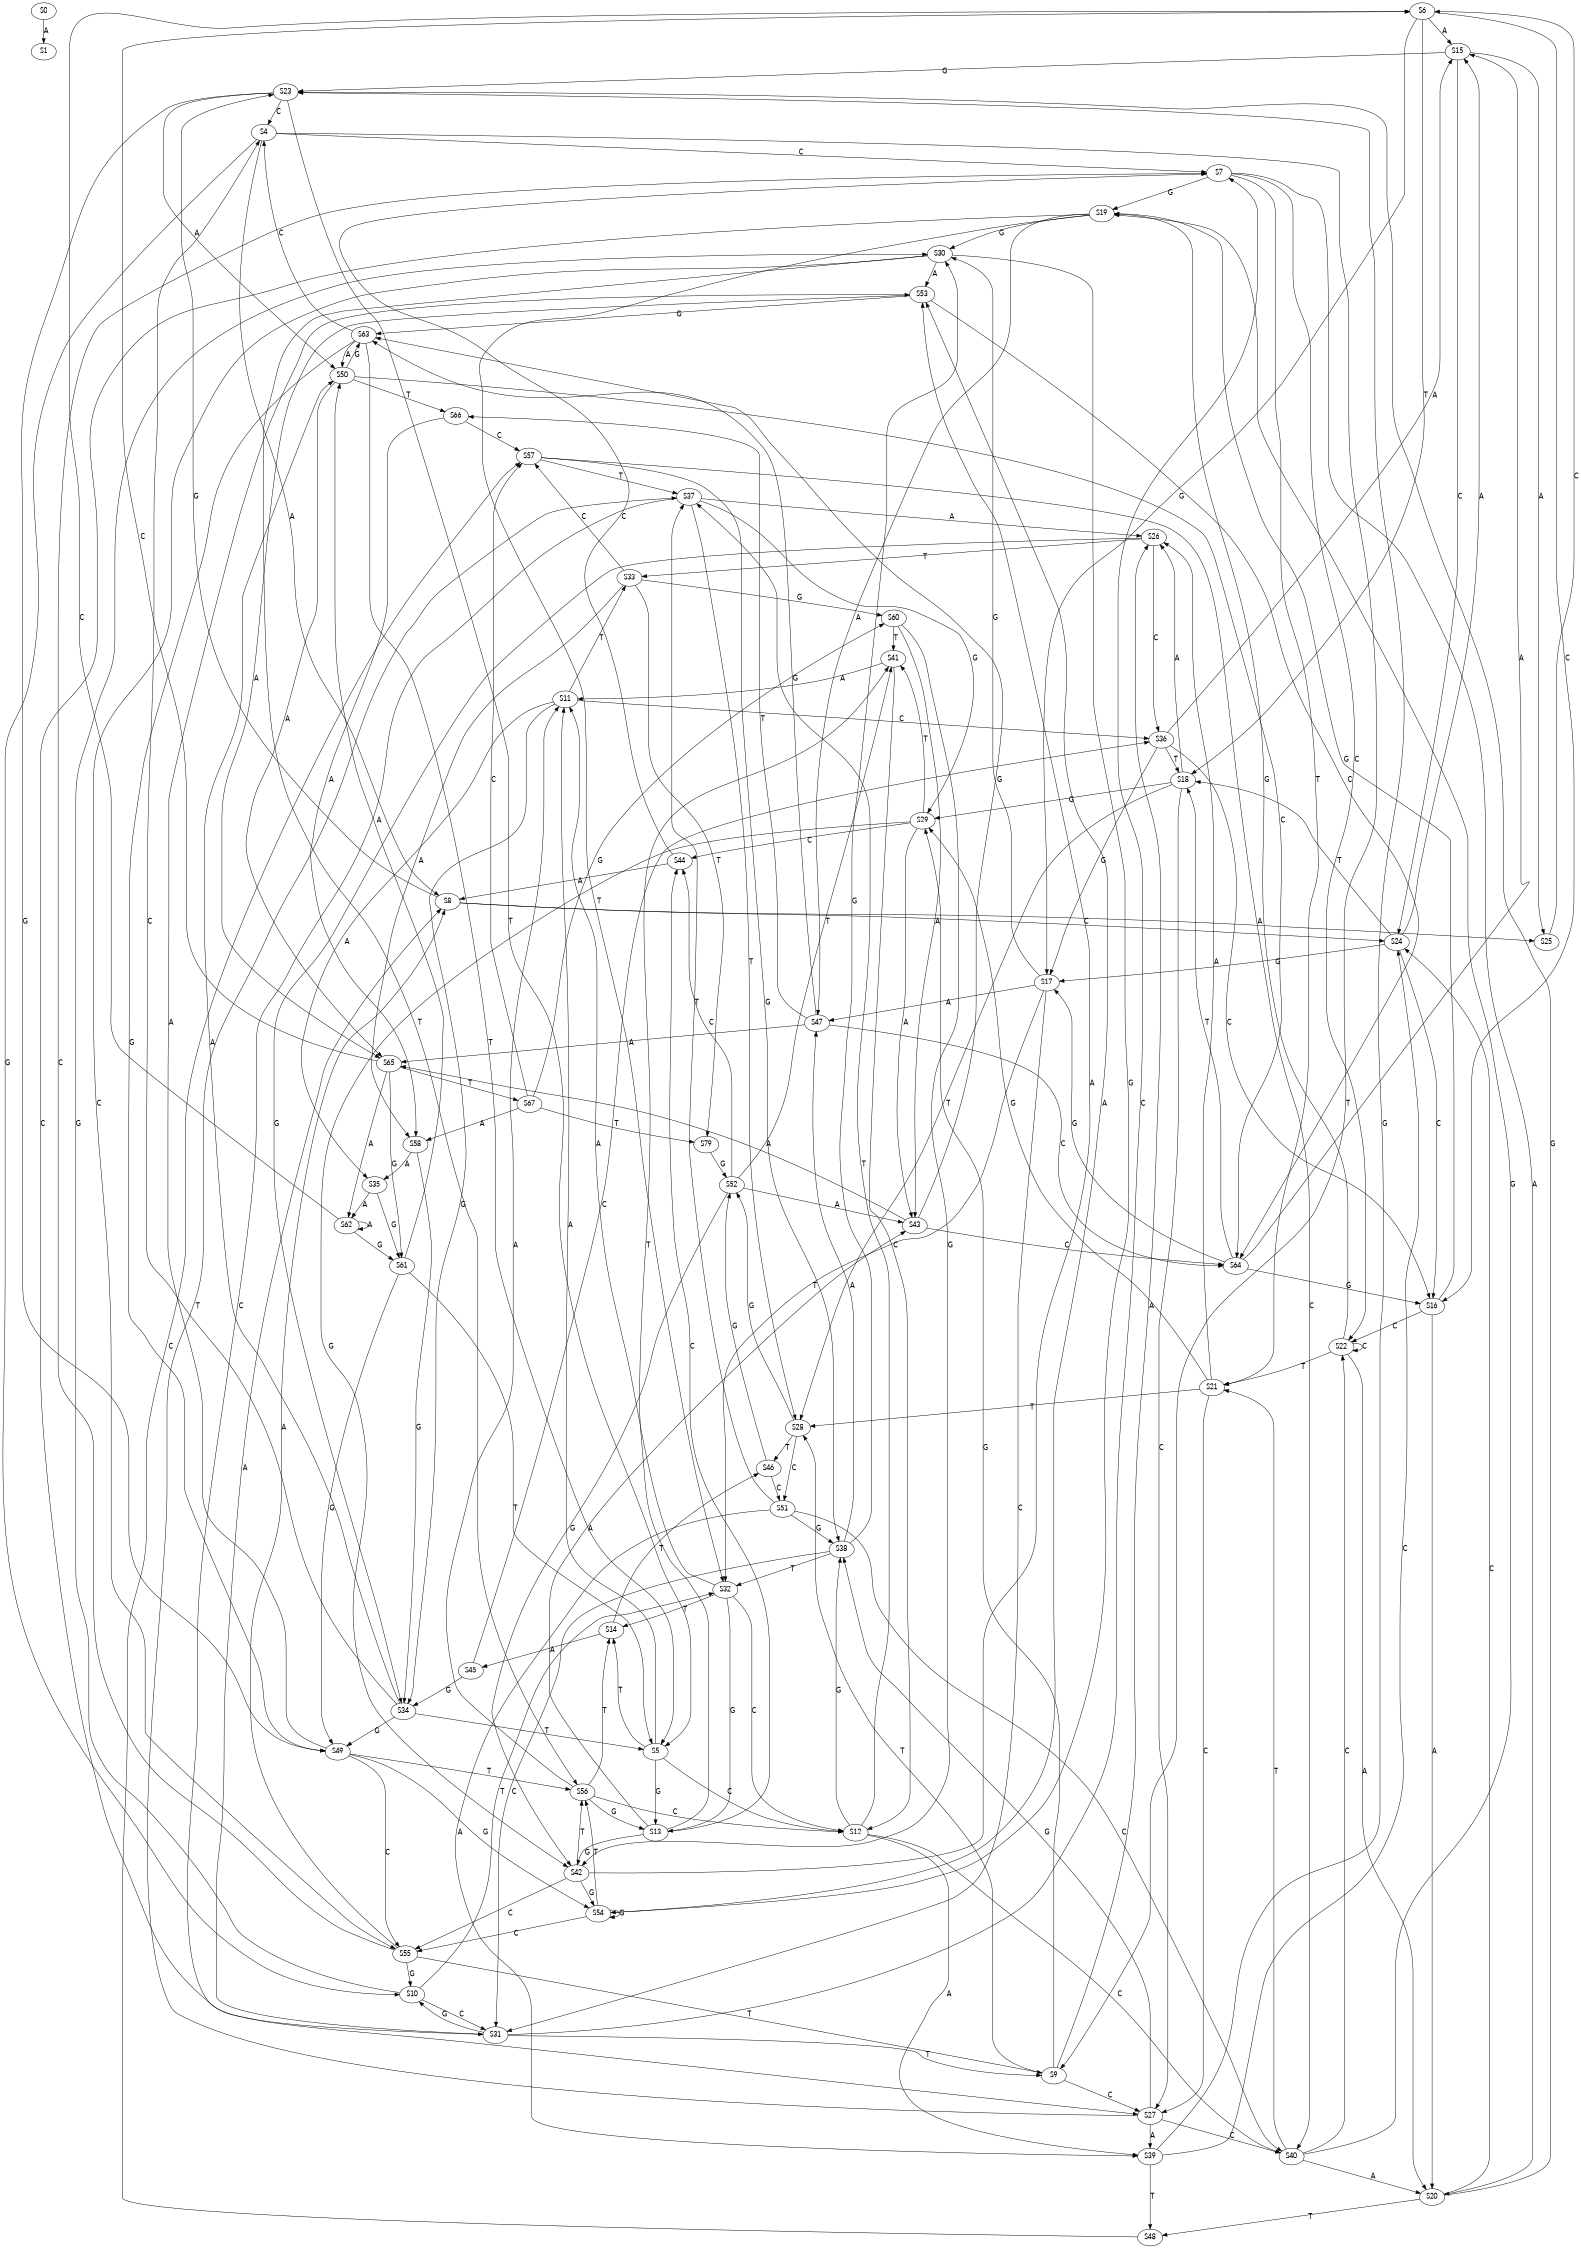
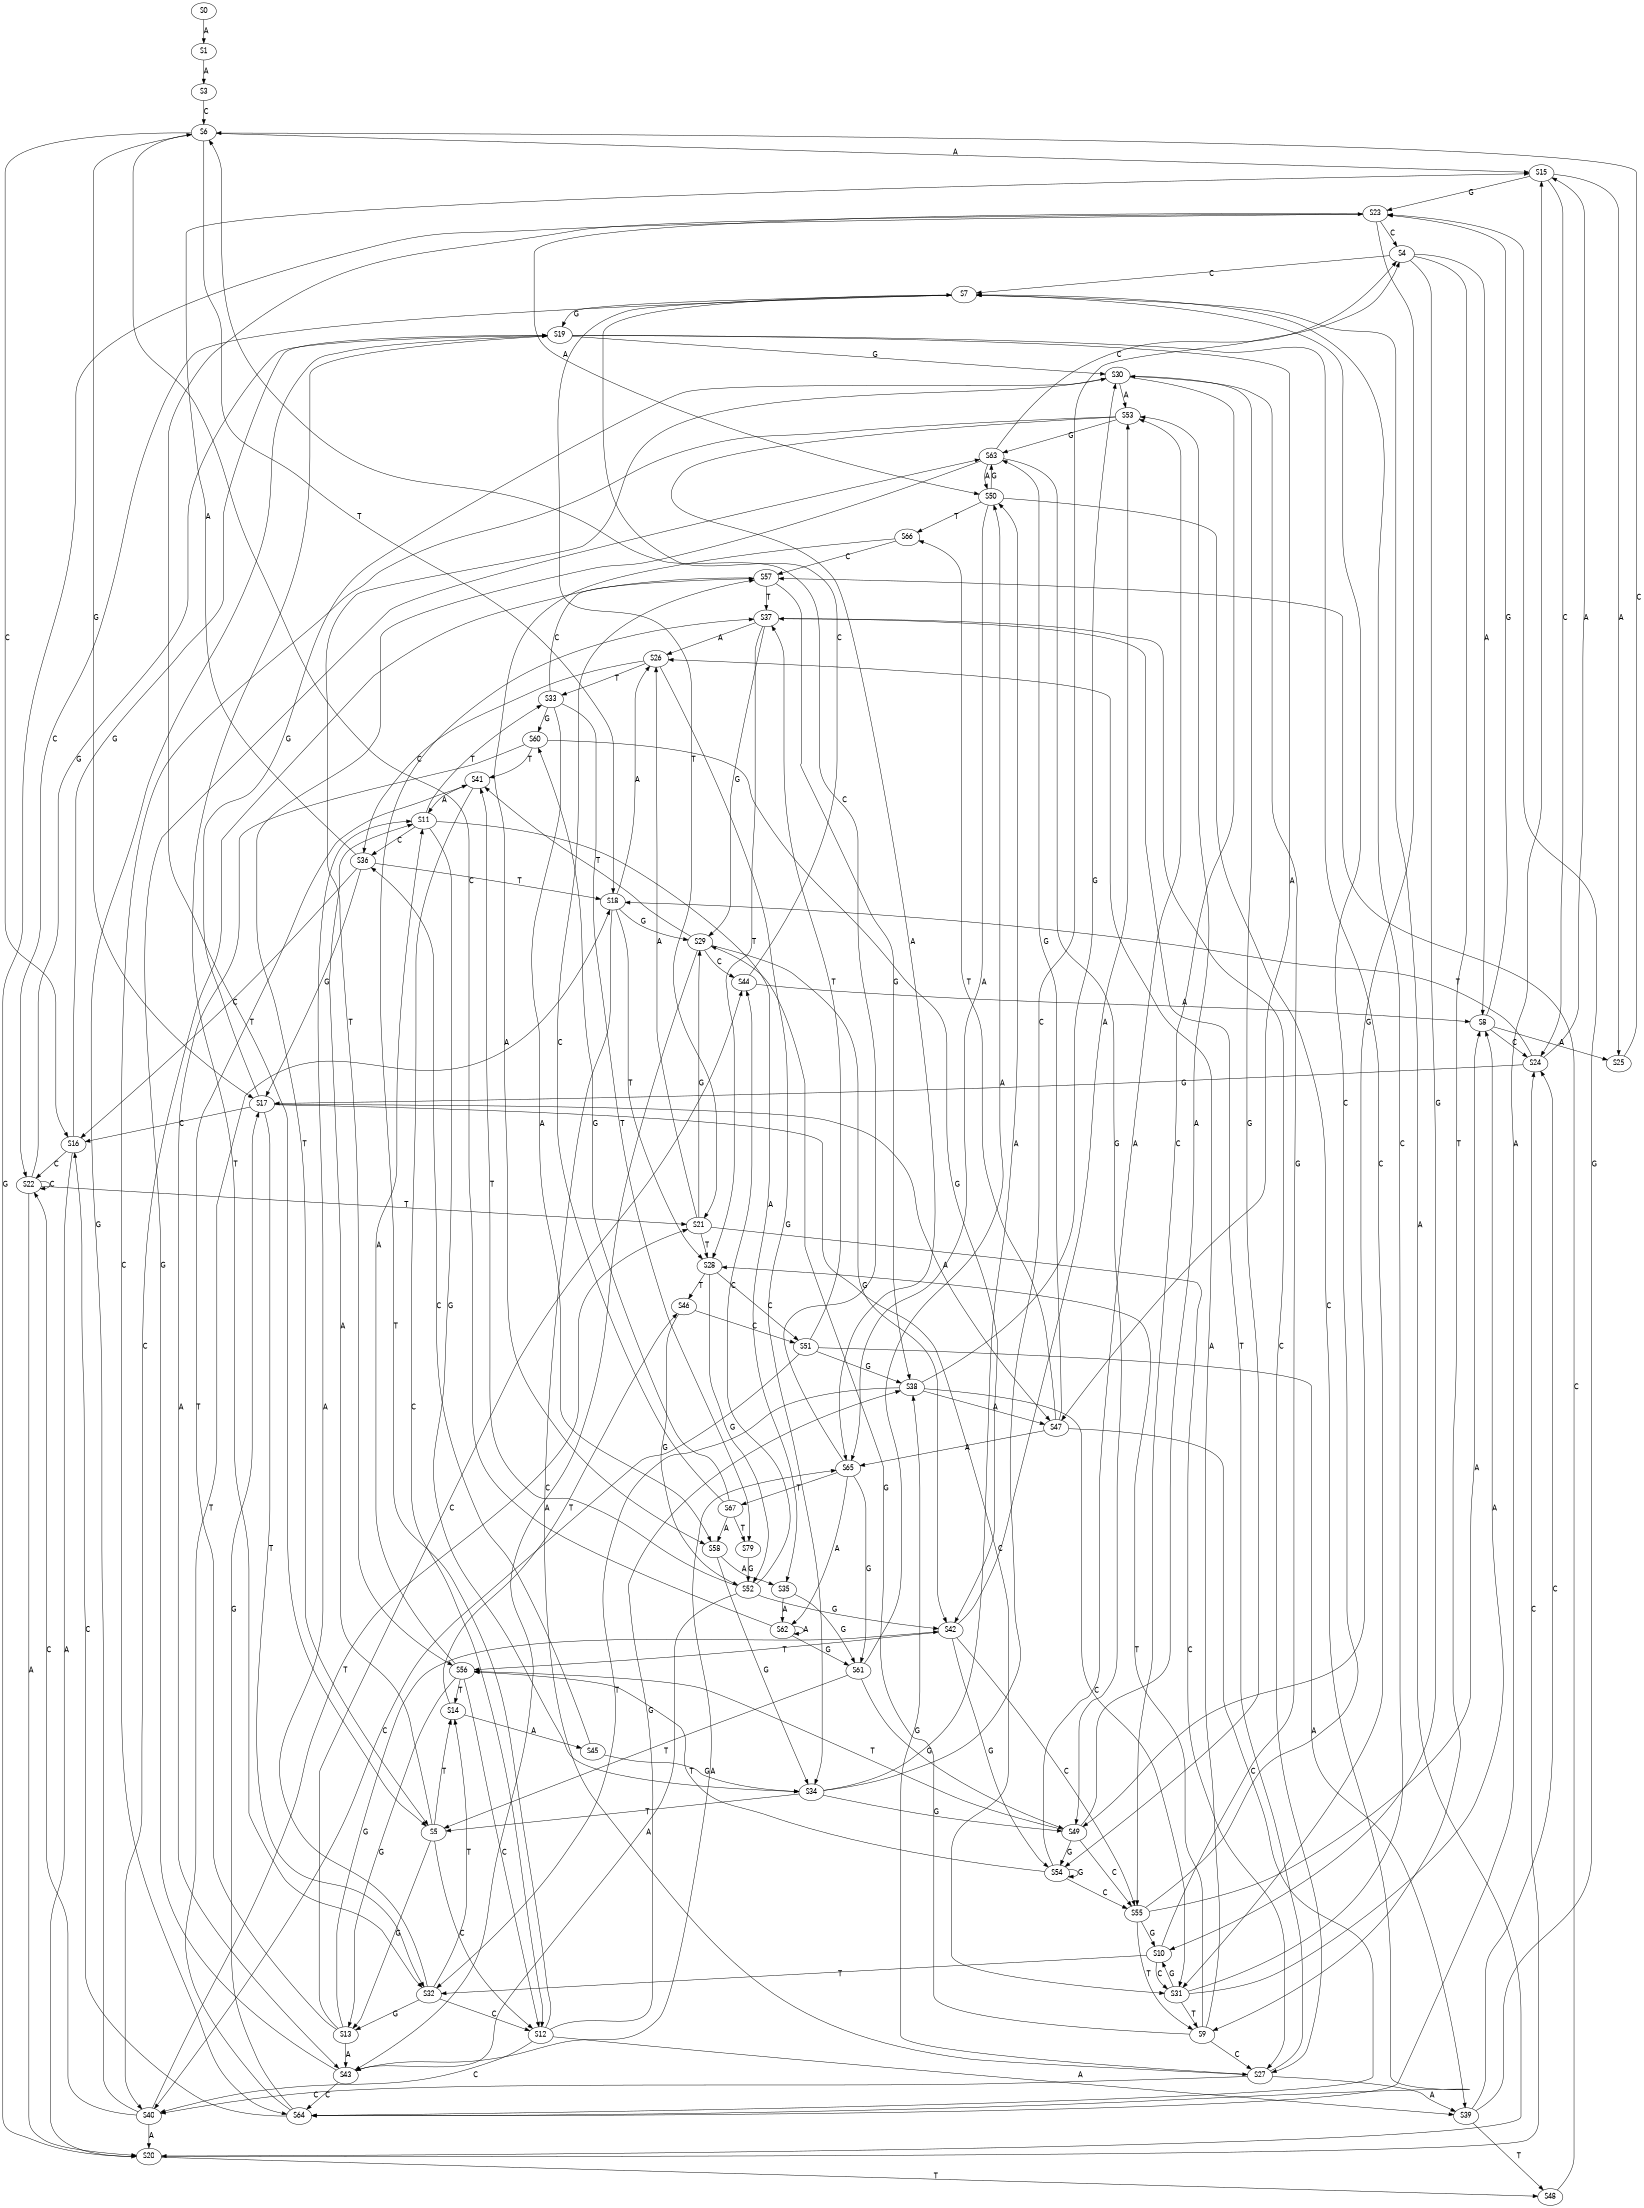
node "S3": added
edge "S24" -> "S16": now "S17" -> "S16"
edge "S64" -> "S16": label "G" -> "C"
